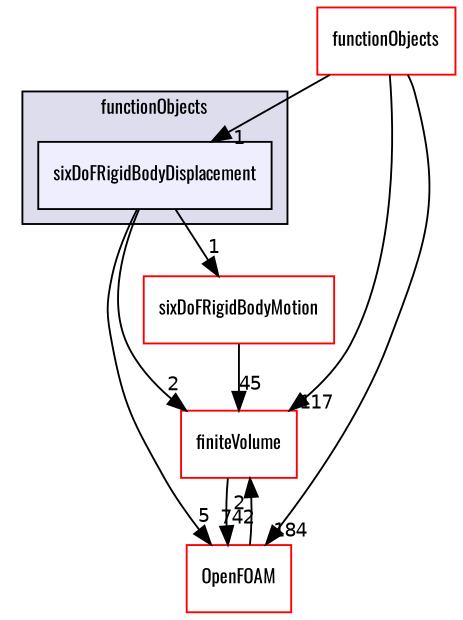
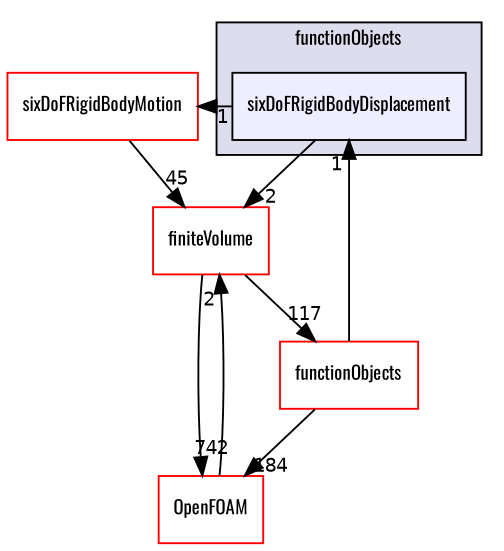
edge "functionObjects" -> "finiteVolume": reversed
edge "sixDoFRigidBodyDisplacement" -> "OpenFOAM": removed
